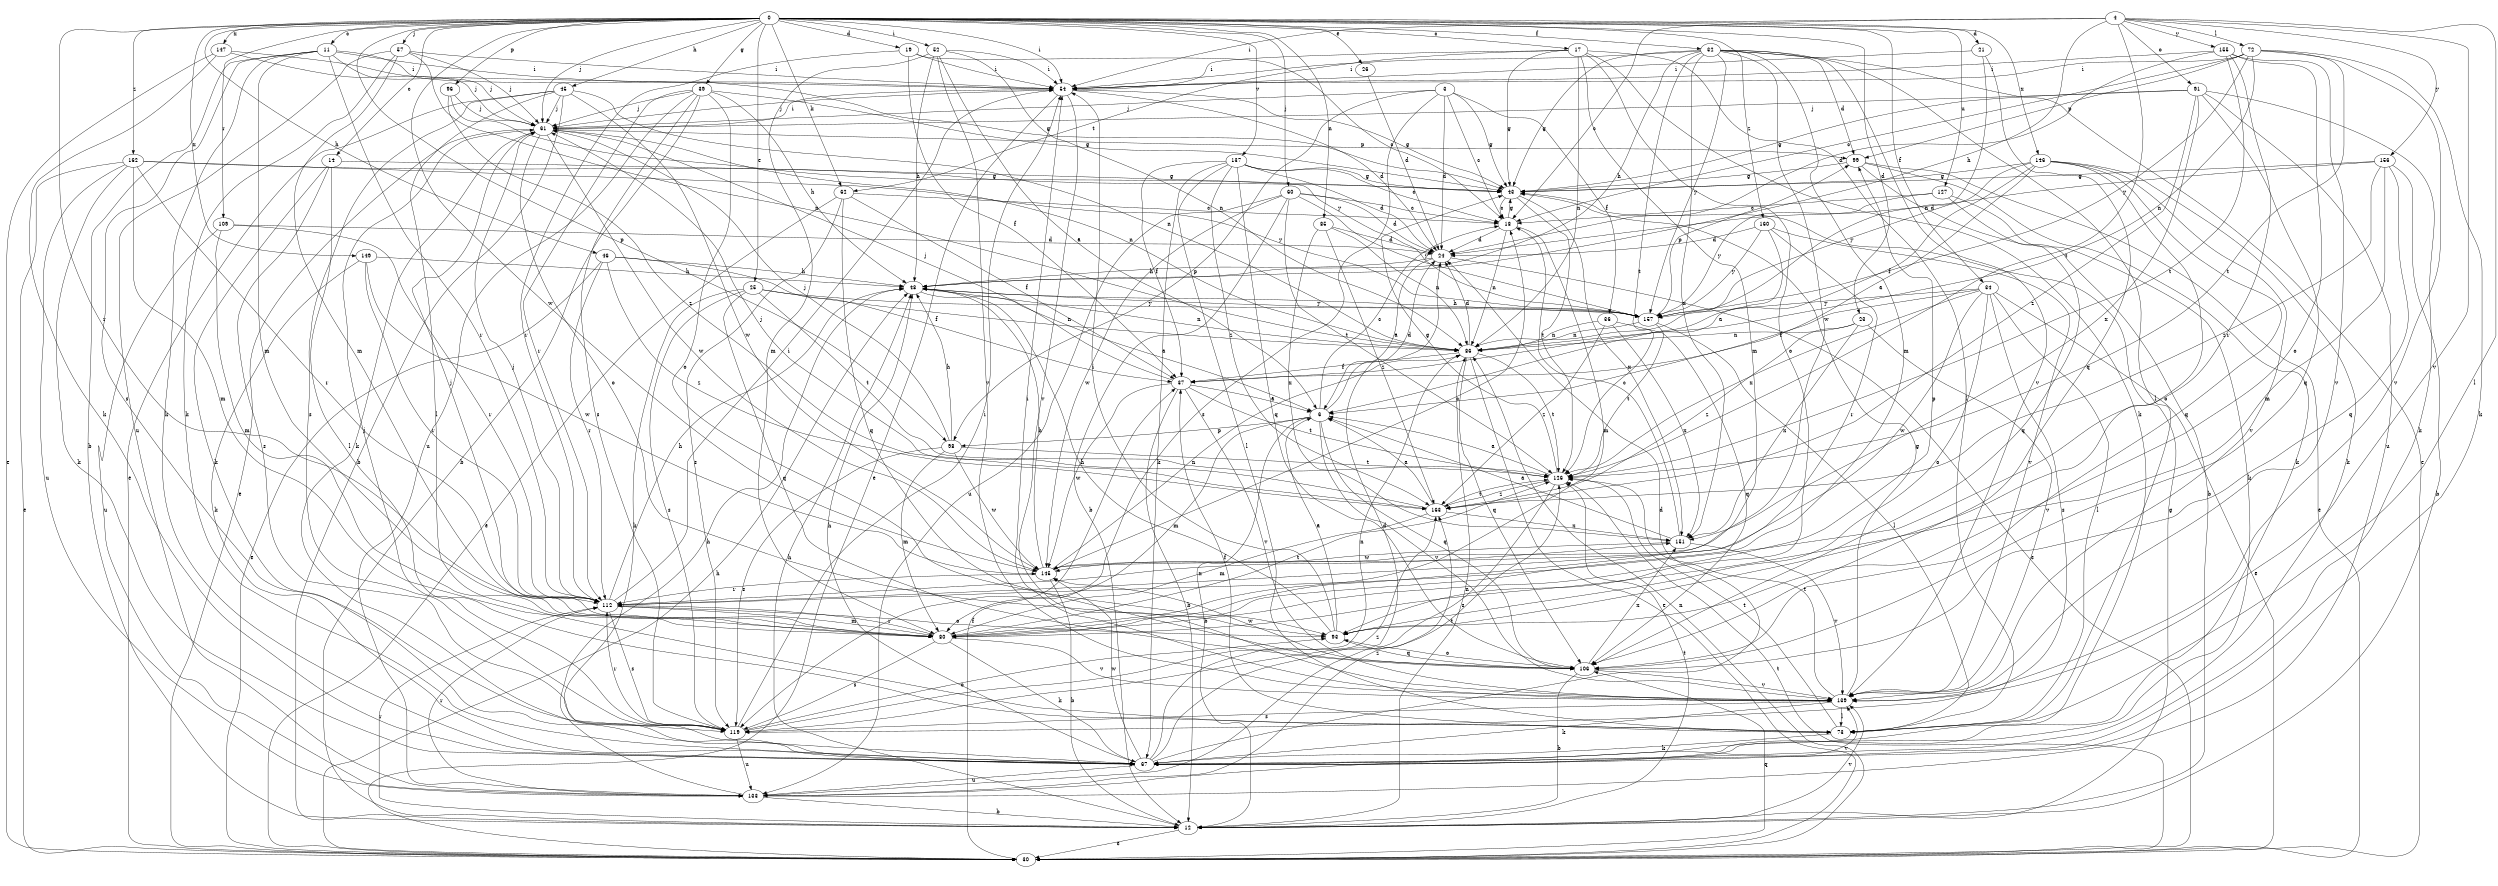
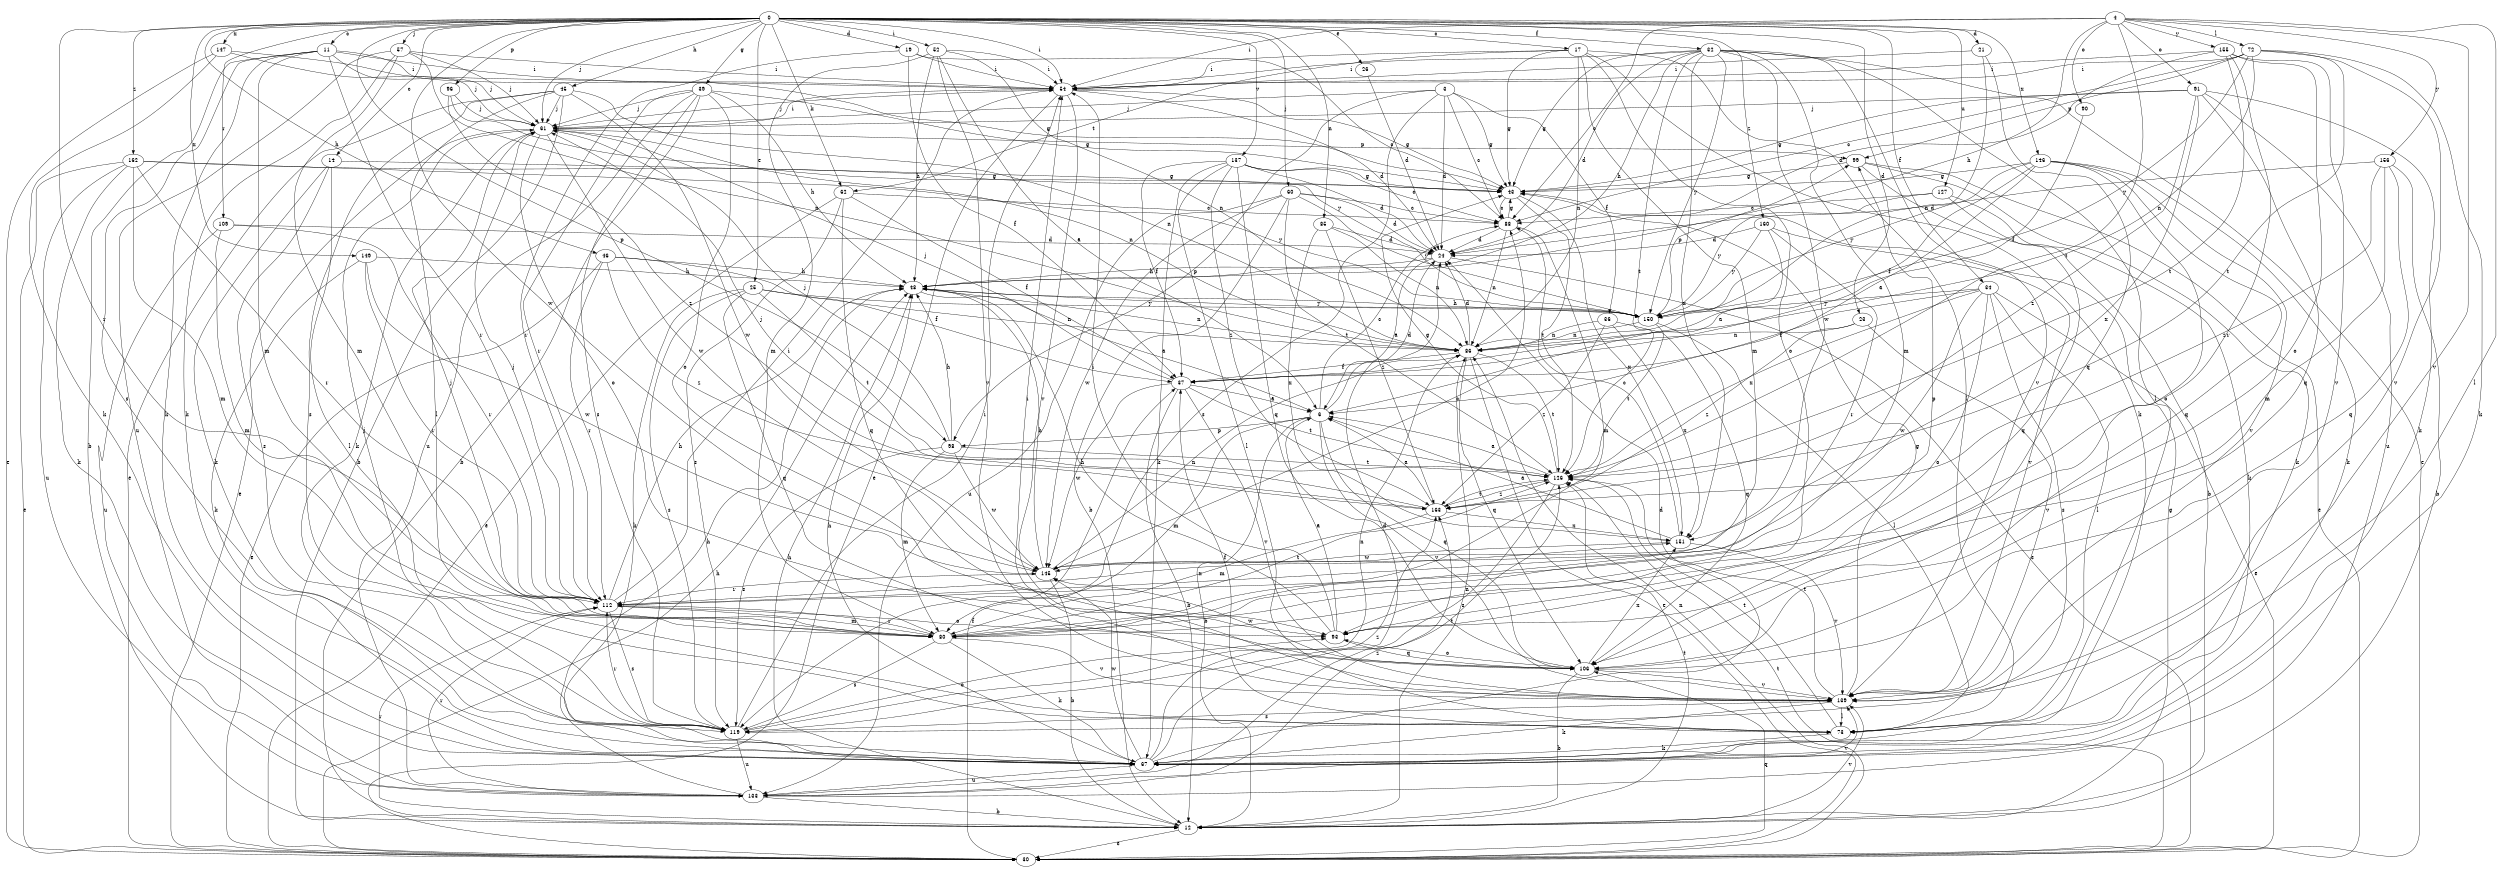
edge "32" -> "99": now "32" -> "24"
node "90": added
edge "156" -> "43": removed, label "g"
node "18": label "18" -> "88"
node "157": label "157" -> "150"
edge "23" -> "151": removed, label "x"
